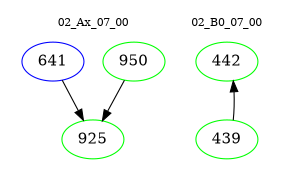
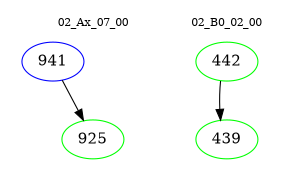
cluster "02_B0_07_00": label "02_B0_07_00" -> "02_B0_02_00"
node "641": label "641" -> "941"
node "950": removed
edge "439" -> "442": reversed
